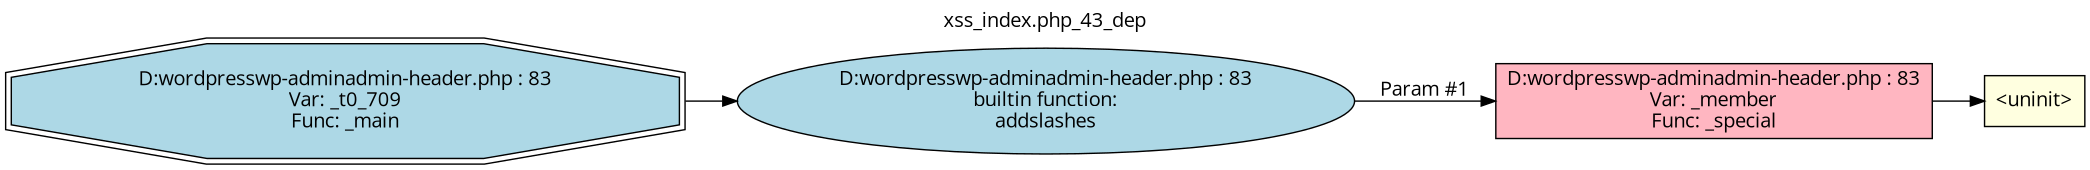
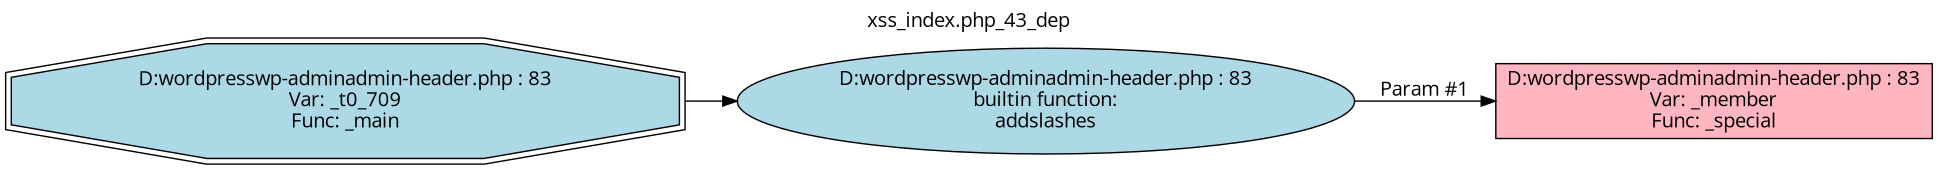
node "<uninit>": removed
